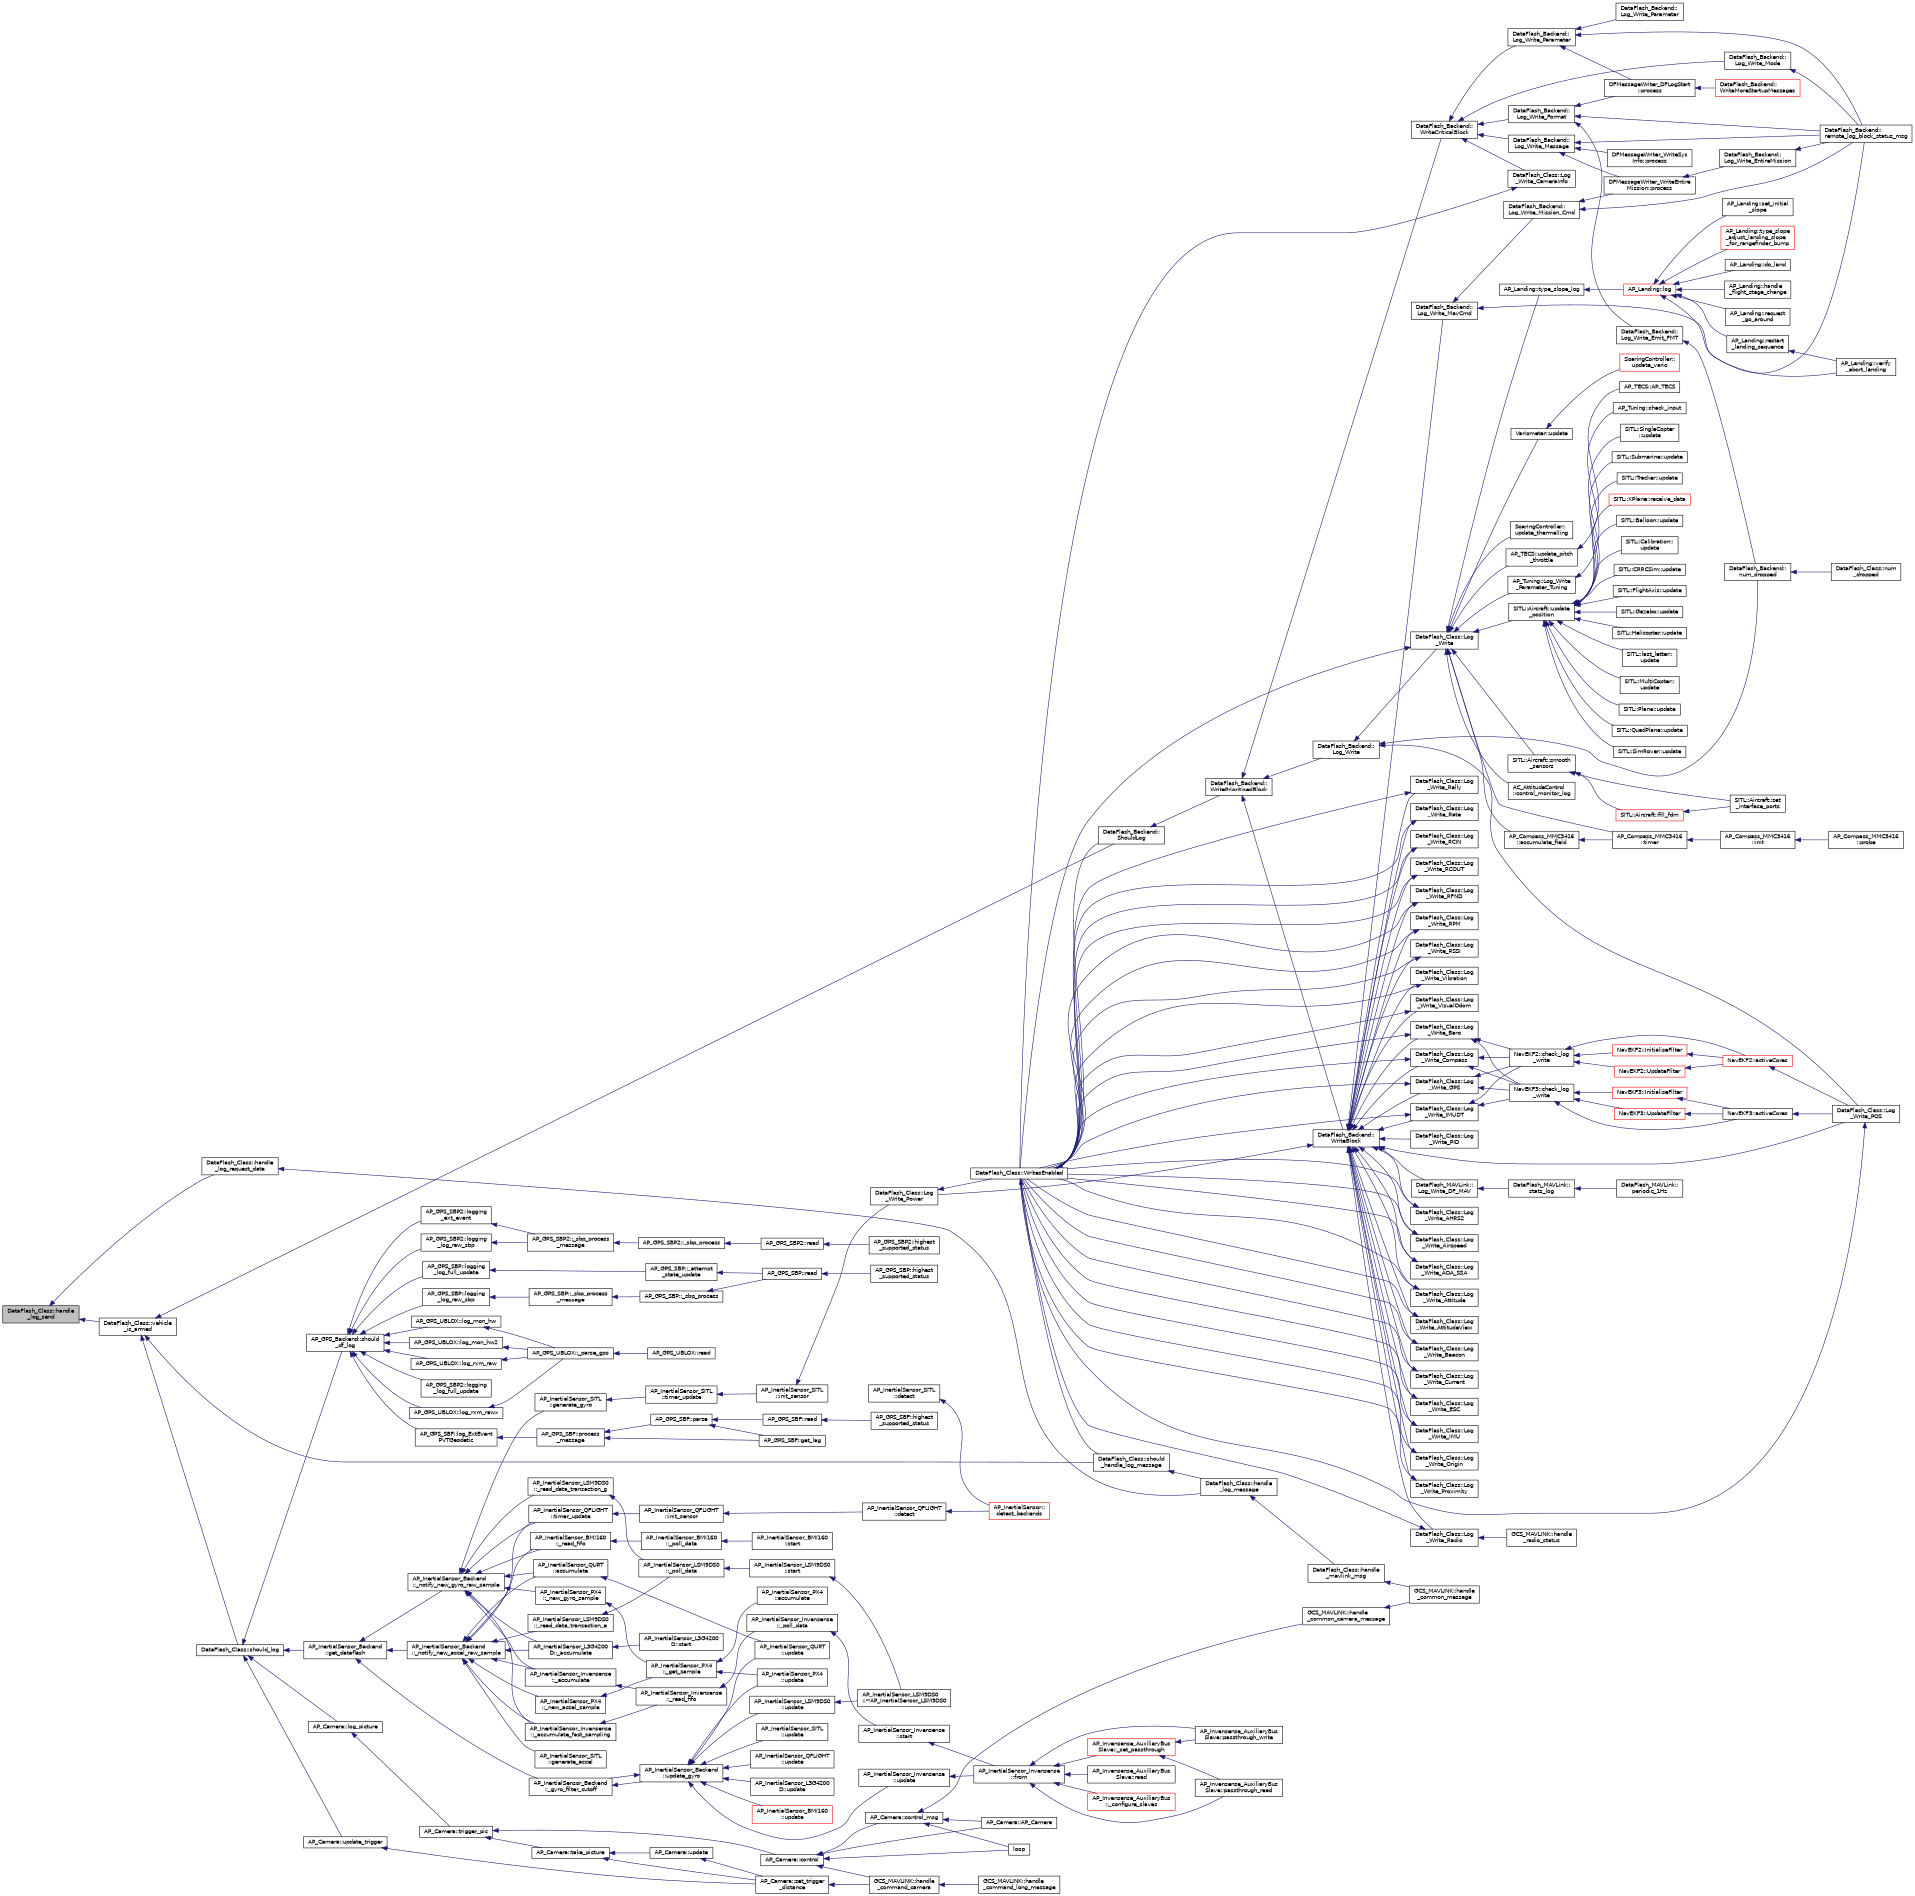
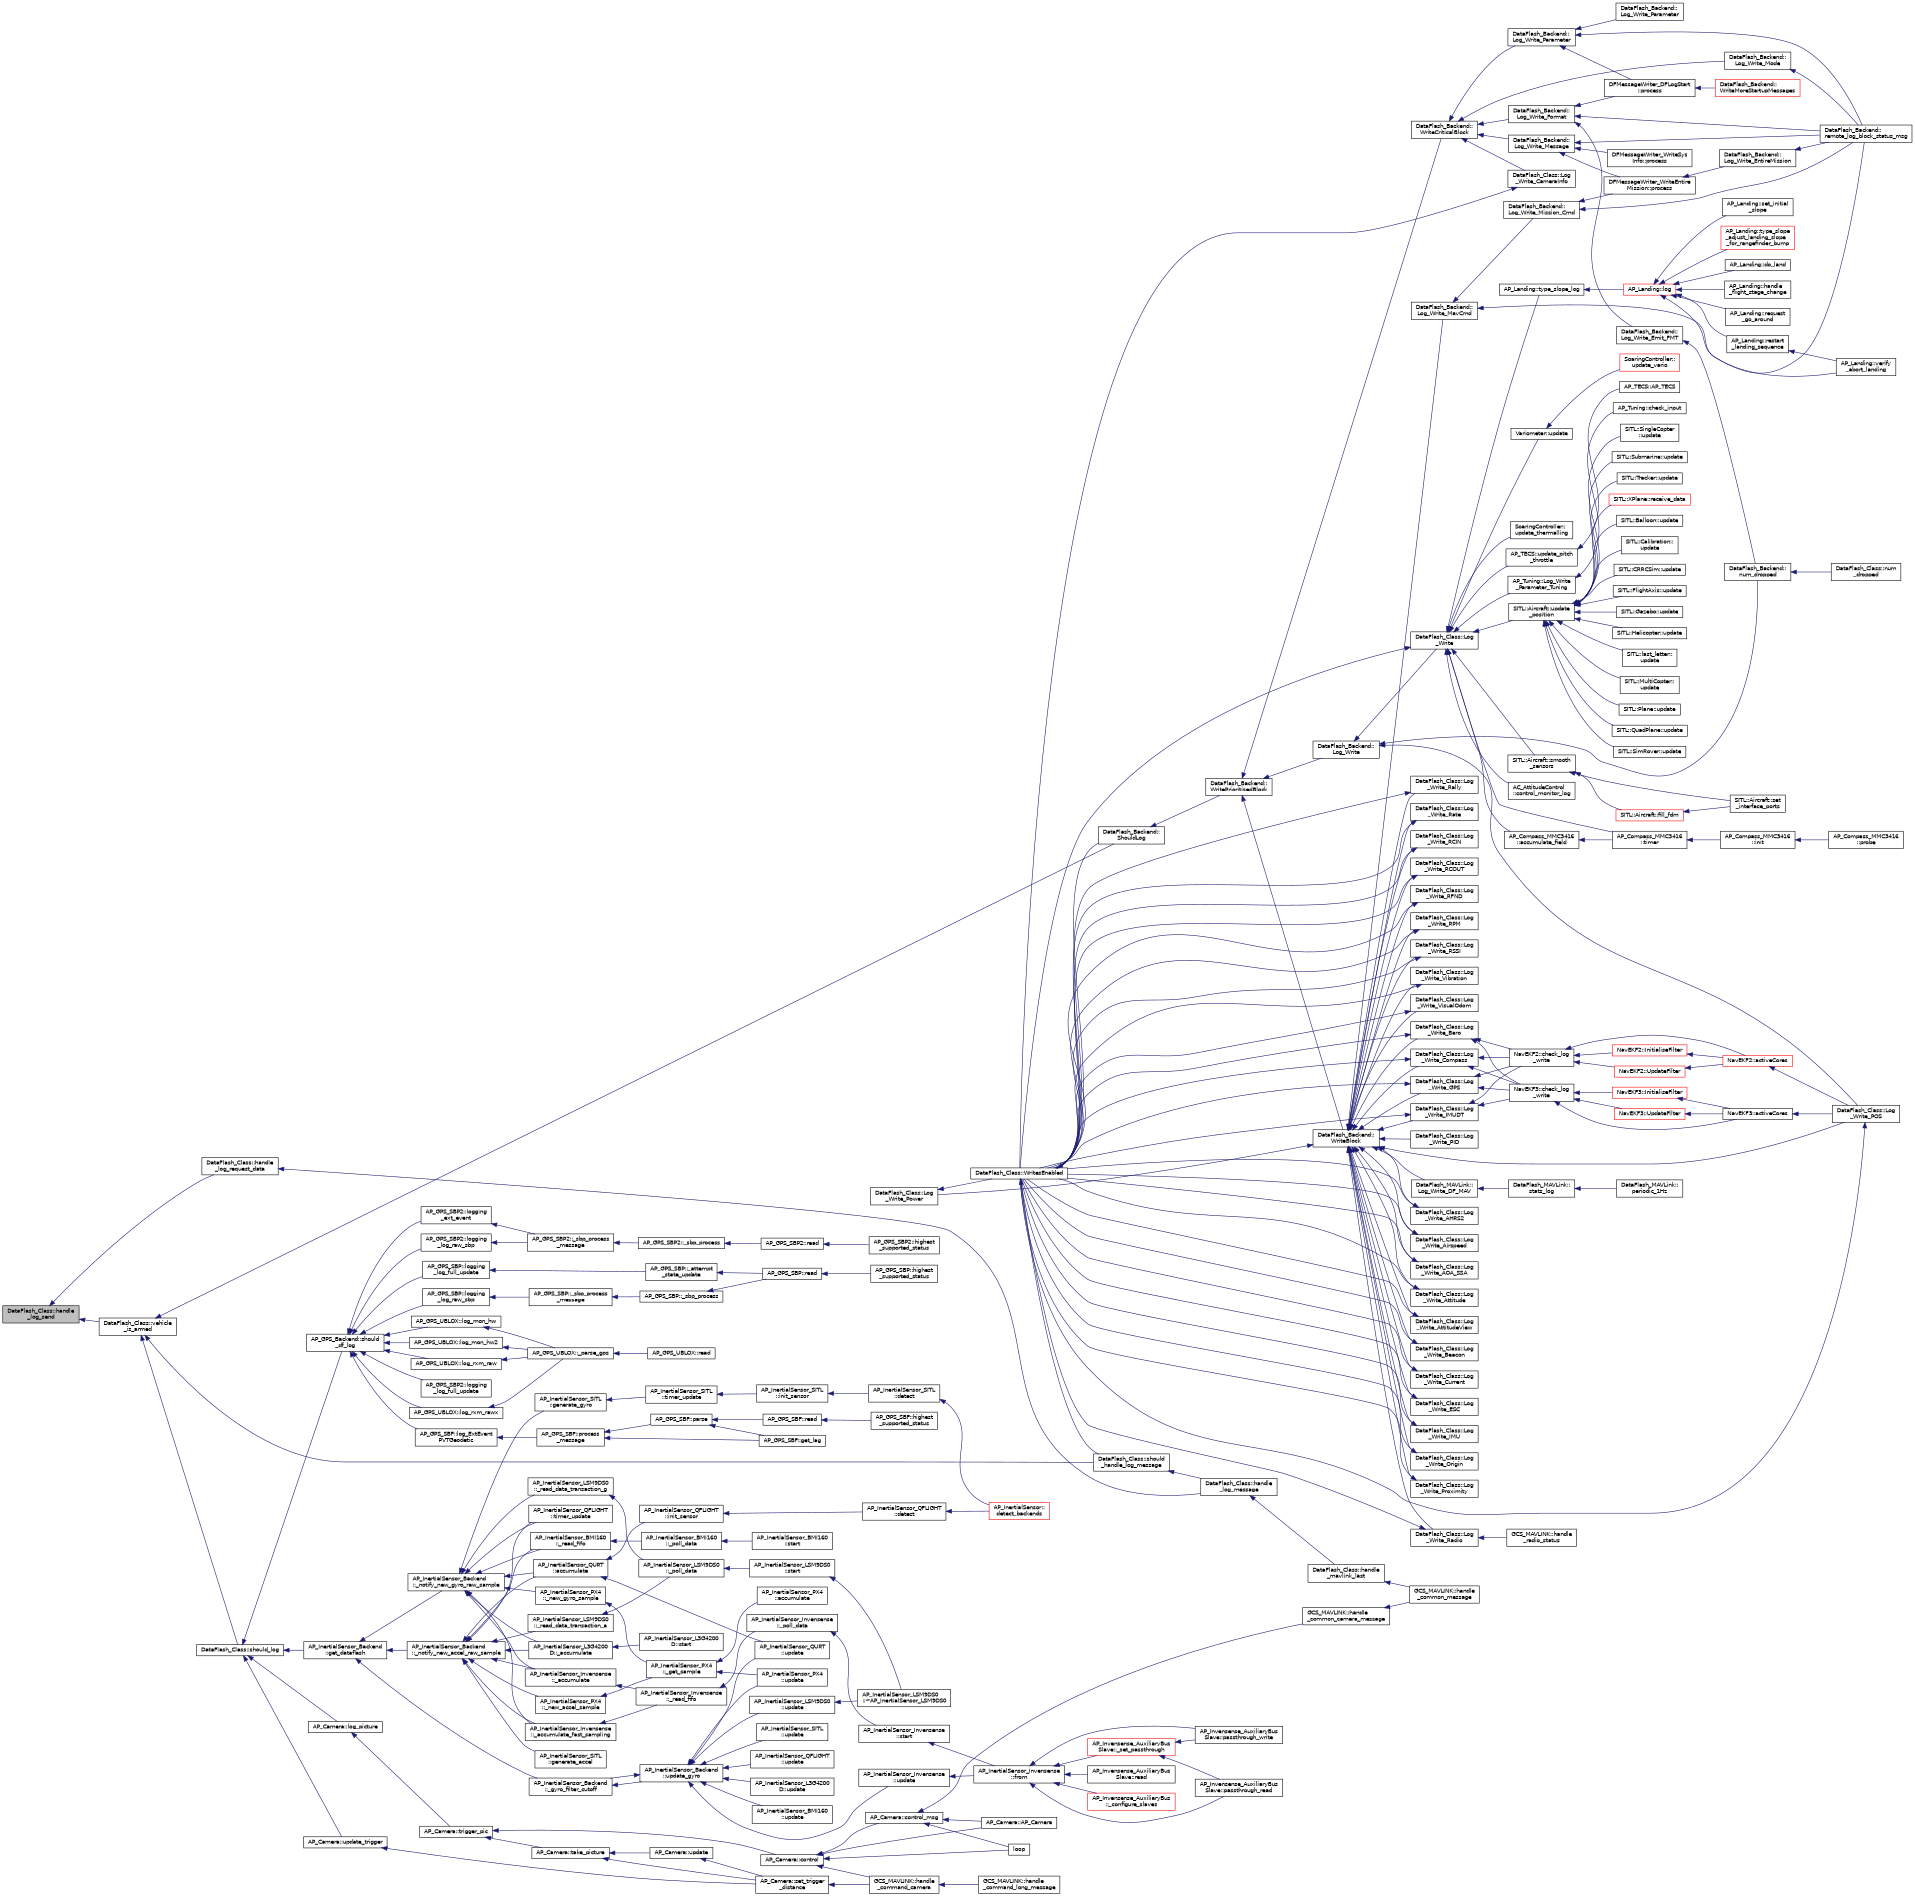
edge "DataFlash_Class::Log _Write_Power" -> "AP_InertialSensor_SITL ::init_sensor": now "AP_InertialSensor_SITL ::detect" -> "AP_InertialSensor_SITL ::init_sensor"
edge "AP_InertialSensor_QFLIGHT ::init_sensor" -> "AP_InertialSensor_QFLIGHT ::timer_update": now "AP_InertialSensor_QFLIGHT ::init_sensor" -> "AP_InertialSensor_QURT ::accumulate"
node "DataFlash_Class::handle _mavlink_msg": label "DataFlash_Class::handle _mavlink_msg" -> "DataFlash_Class::handle _mavlink_last"
node "AP_InertialSensor_BMI160 ::update": color red -> black
